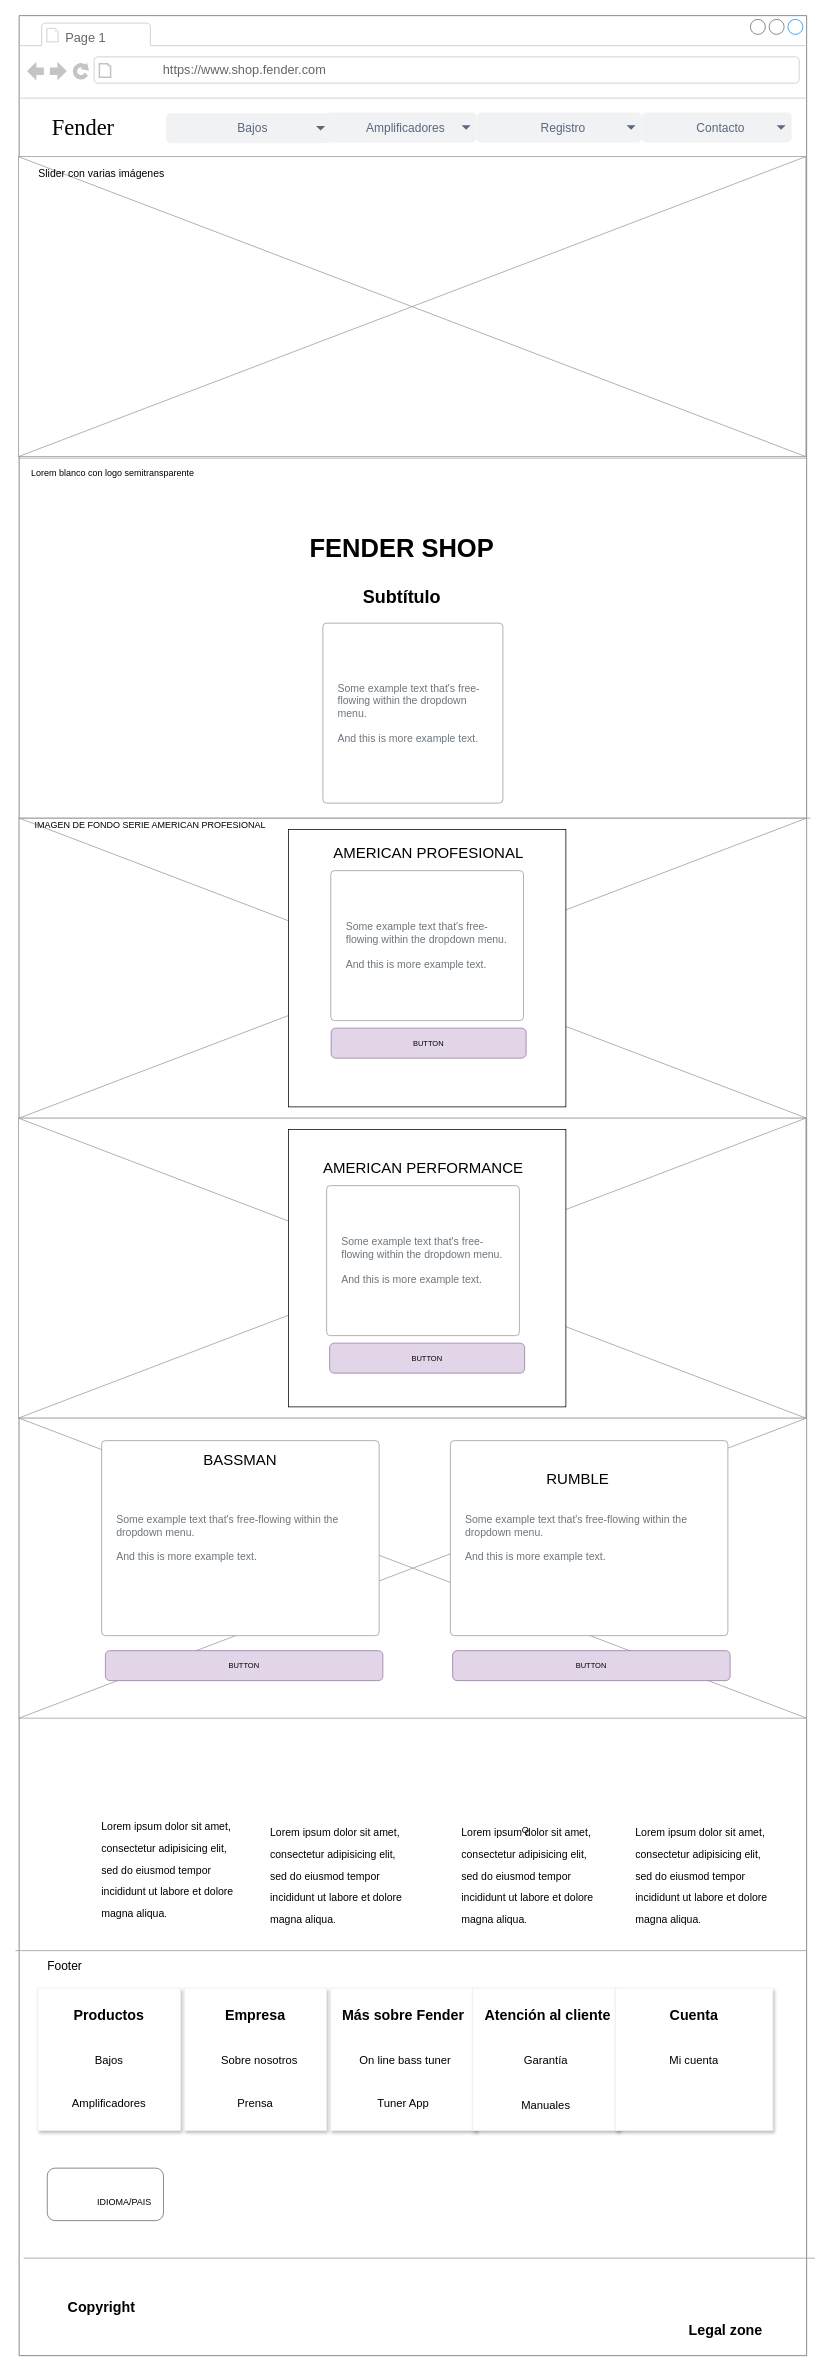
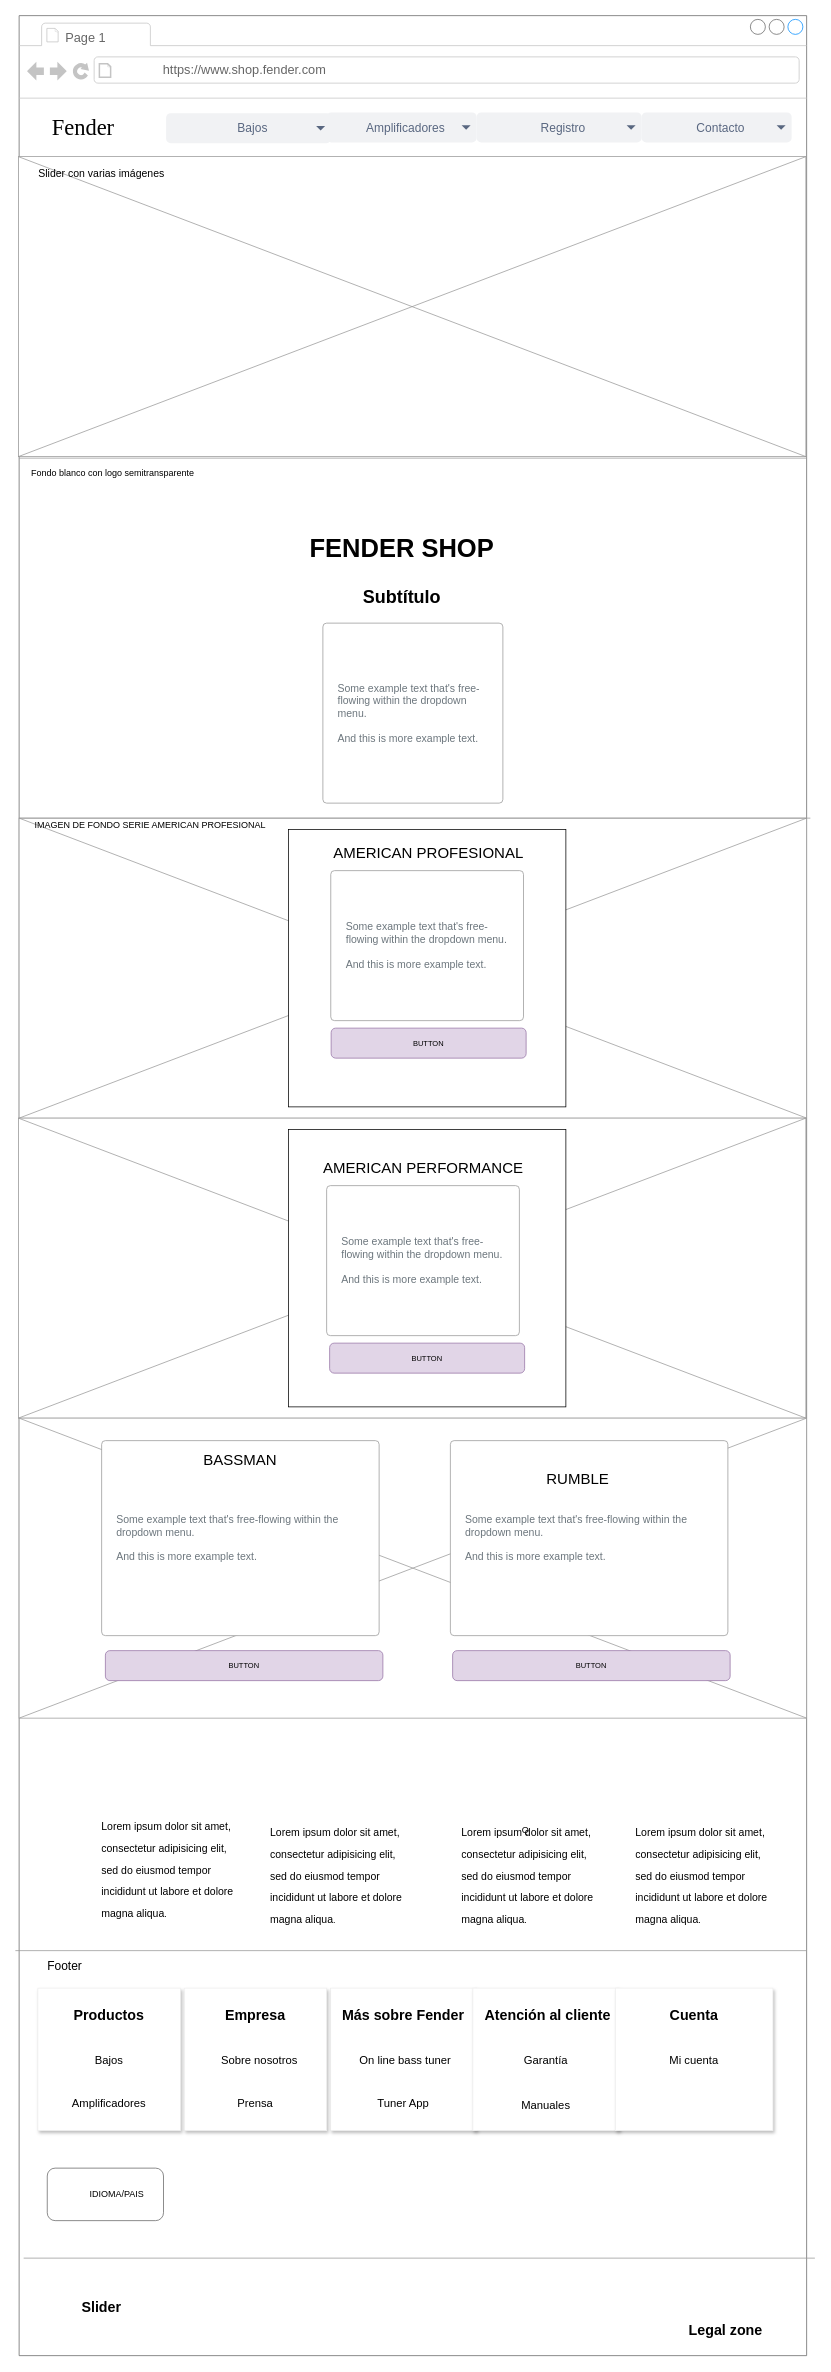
node "Lorem blanco con logo semitransparente": label "Lorem blanco con logo semitransparente" -> "Fondo blanco con logo semitransparente"
node "IDIOMA/PAIS": moved (124, 2202) -> (117, 2194)
node "Copyright": label "Copyright" -> "Slider"
